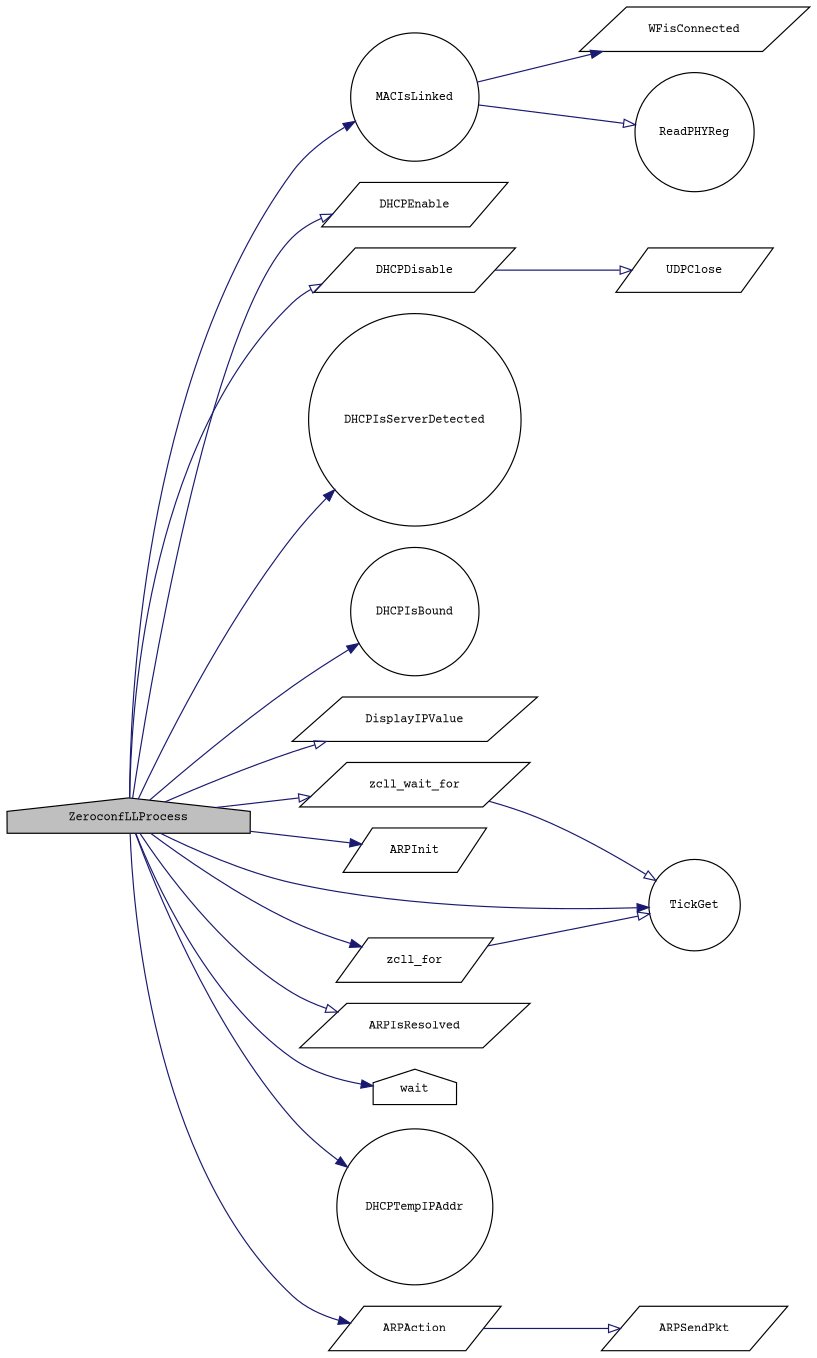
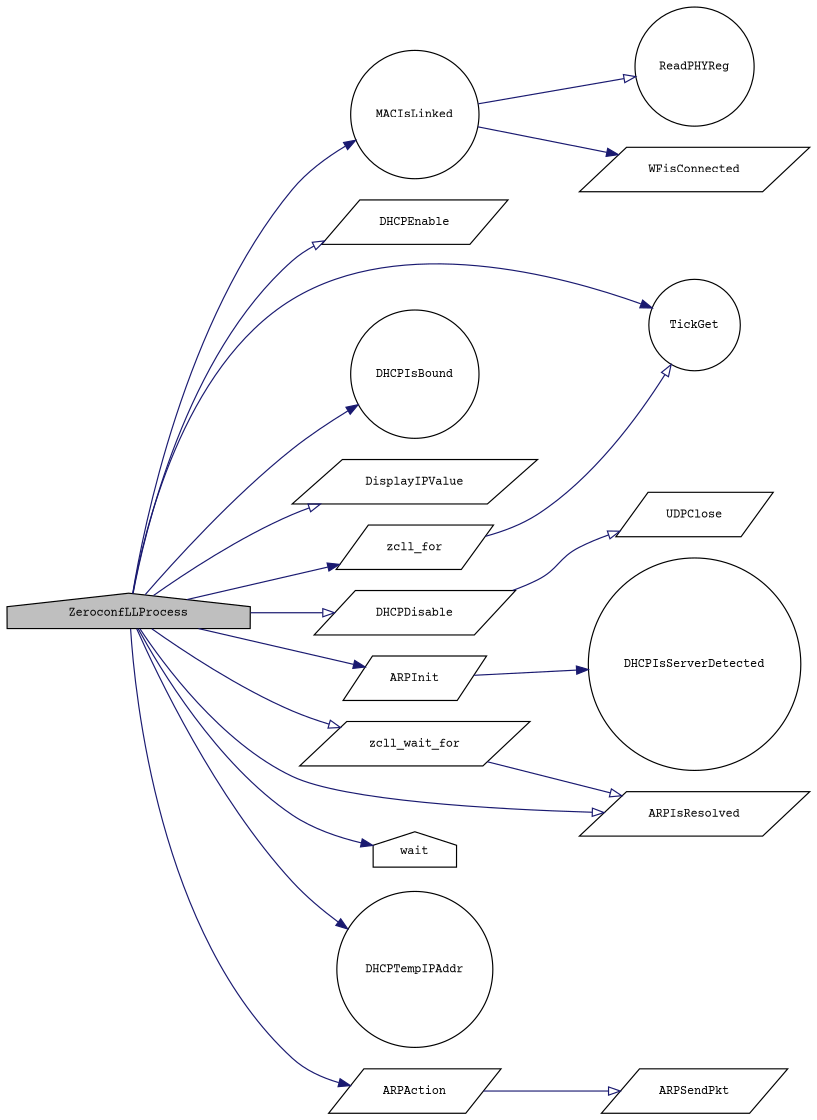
edge "ZeroconfLLProcess" -> "DHCPIsServerDetected": now "ARPInit" -> "DHCPIsServerDetected"
edge "zcll_wait_for" -> "TickGet": now "zcll_wait_for" -> "ARPIsResolved"
